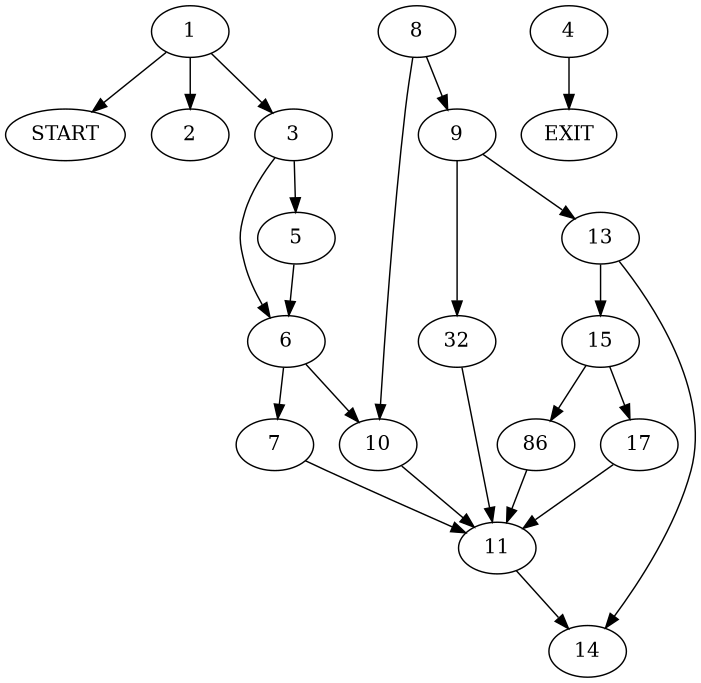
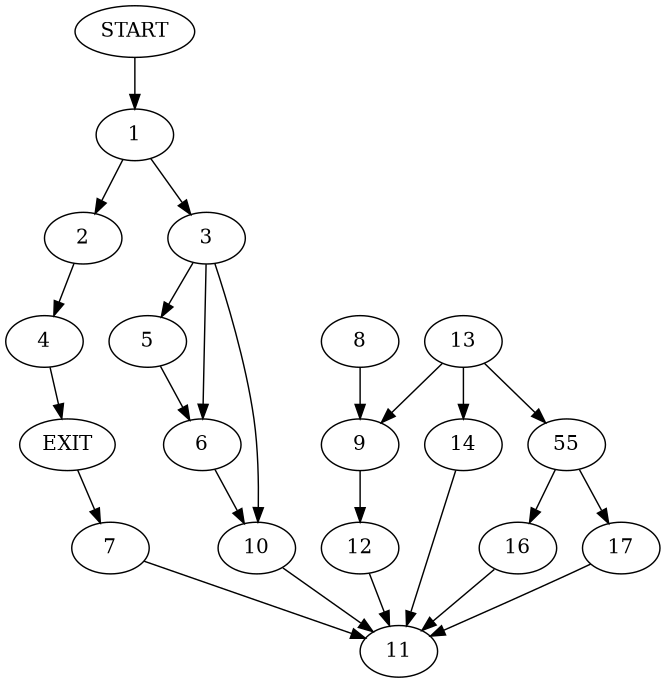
edge "1" -> "START": reversed
edge "9" -> "13": reversed
edge "8" -> "10": now "3" -> "10"
edge "2" -> "4": added
node "32": label "32" -> "12"
node "15": label "15" -> "55"
edge "6" -> "7": now "EXIT" -> "7"
node "86": label "86" -> "16"
edge "11" -> "14": reversed
